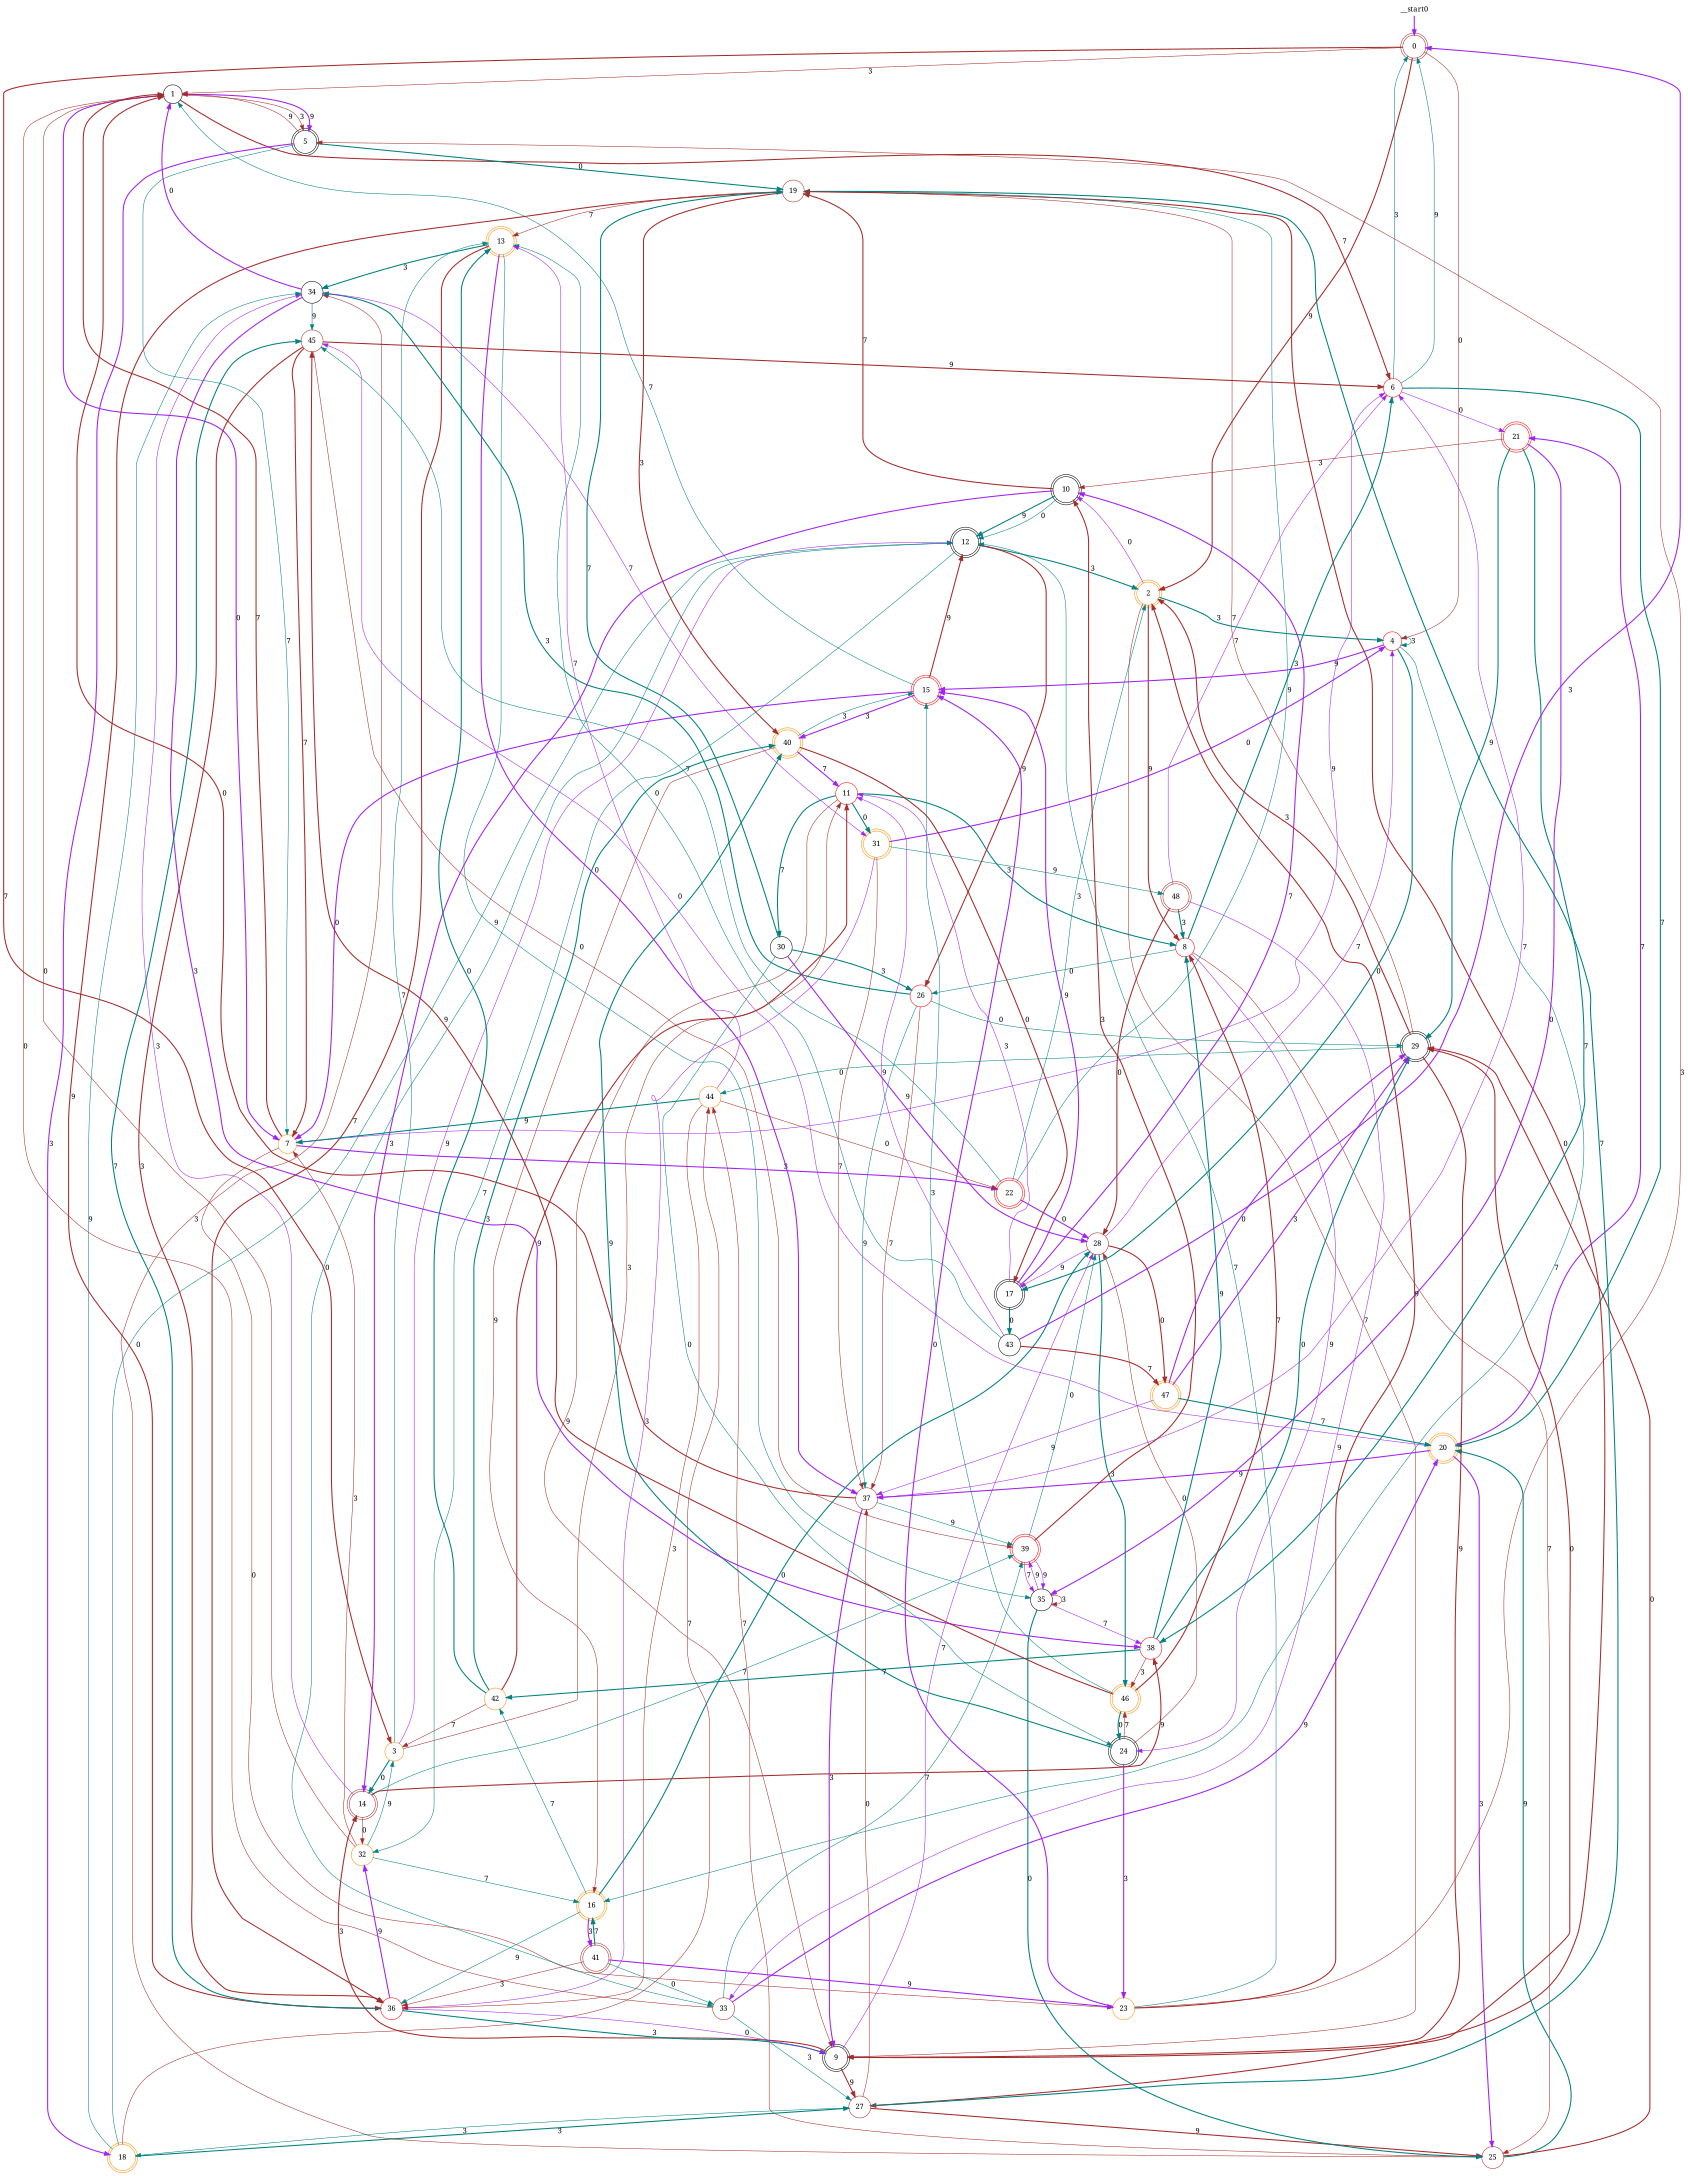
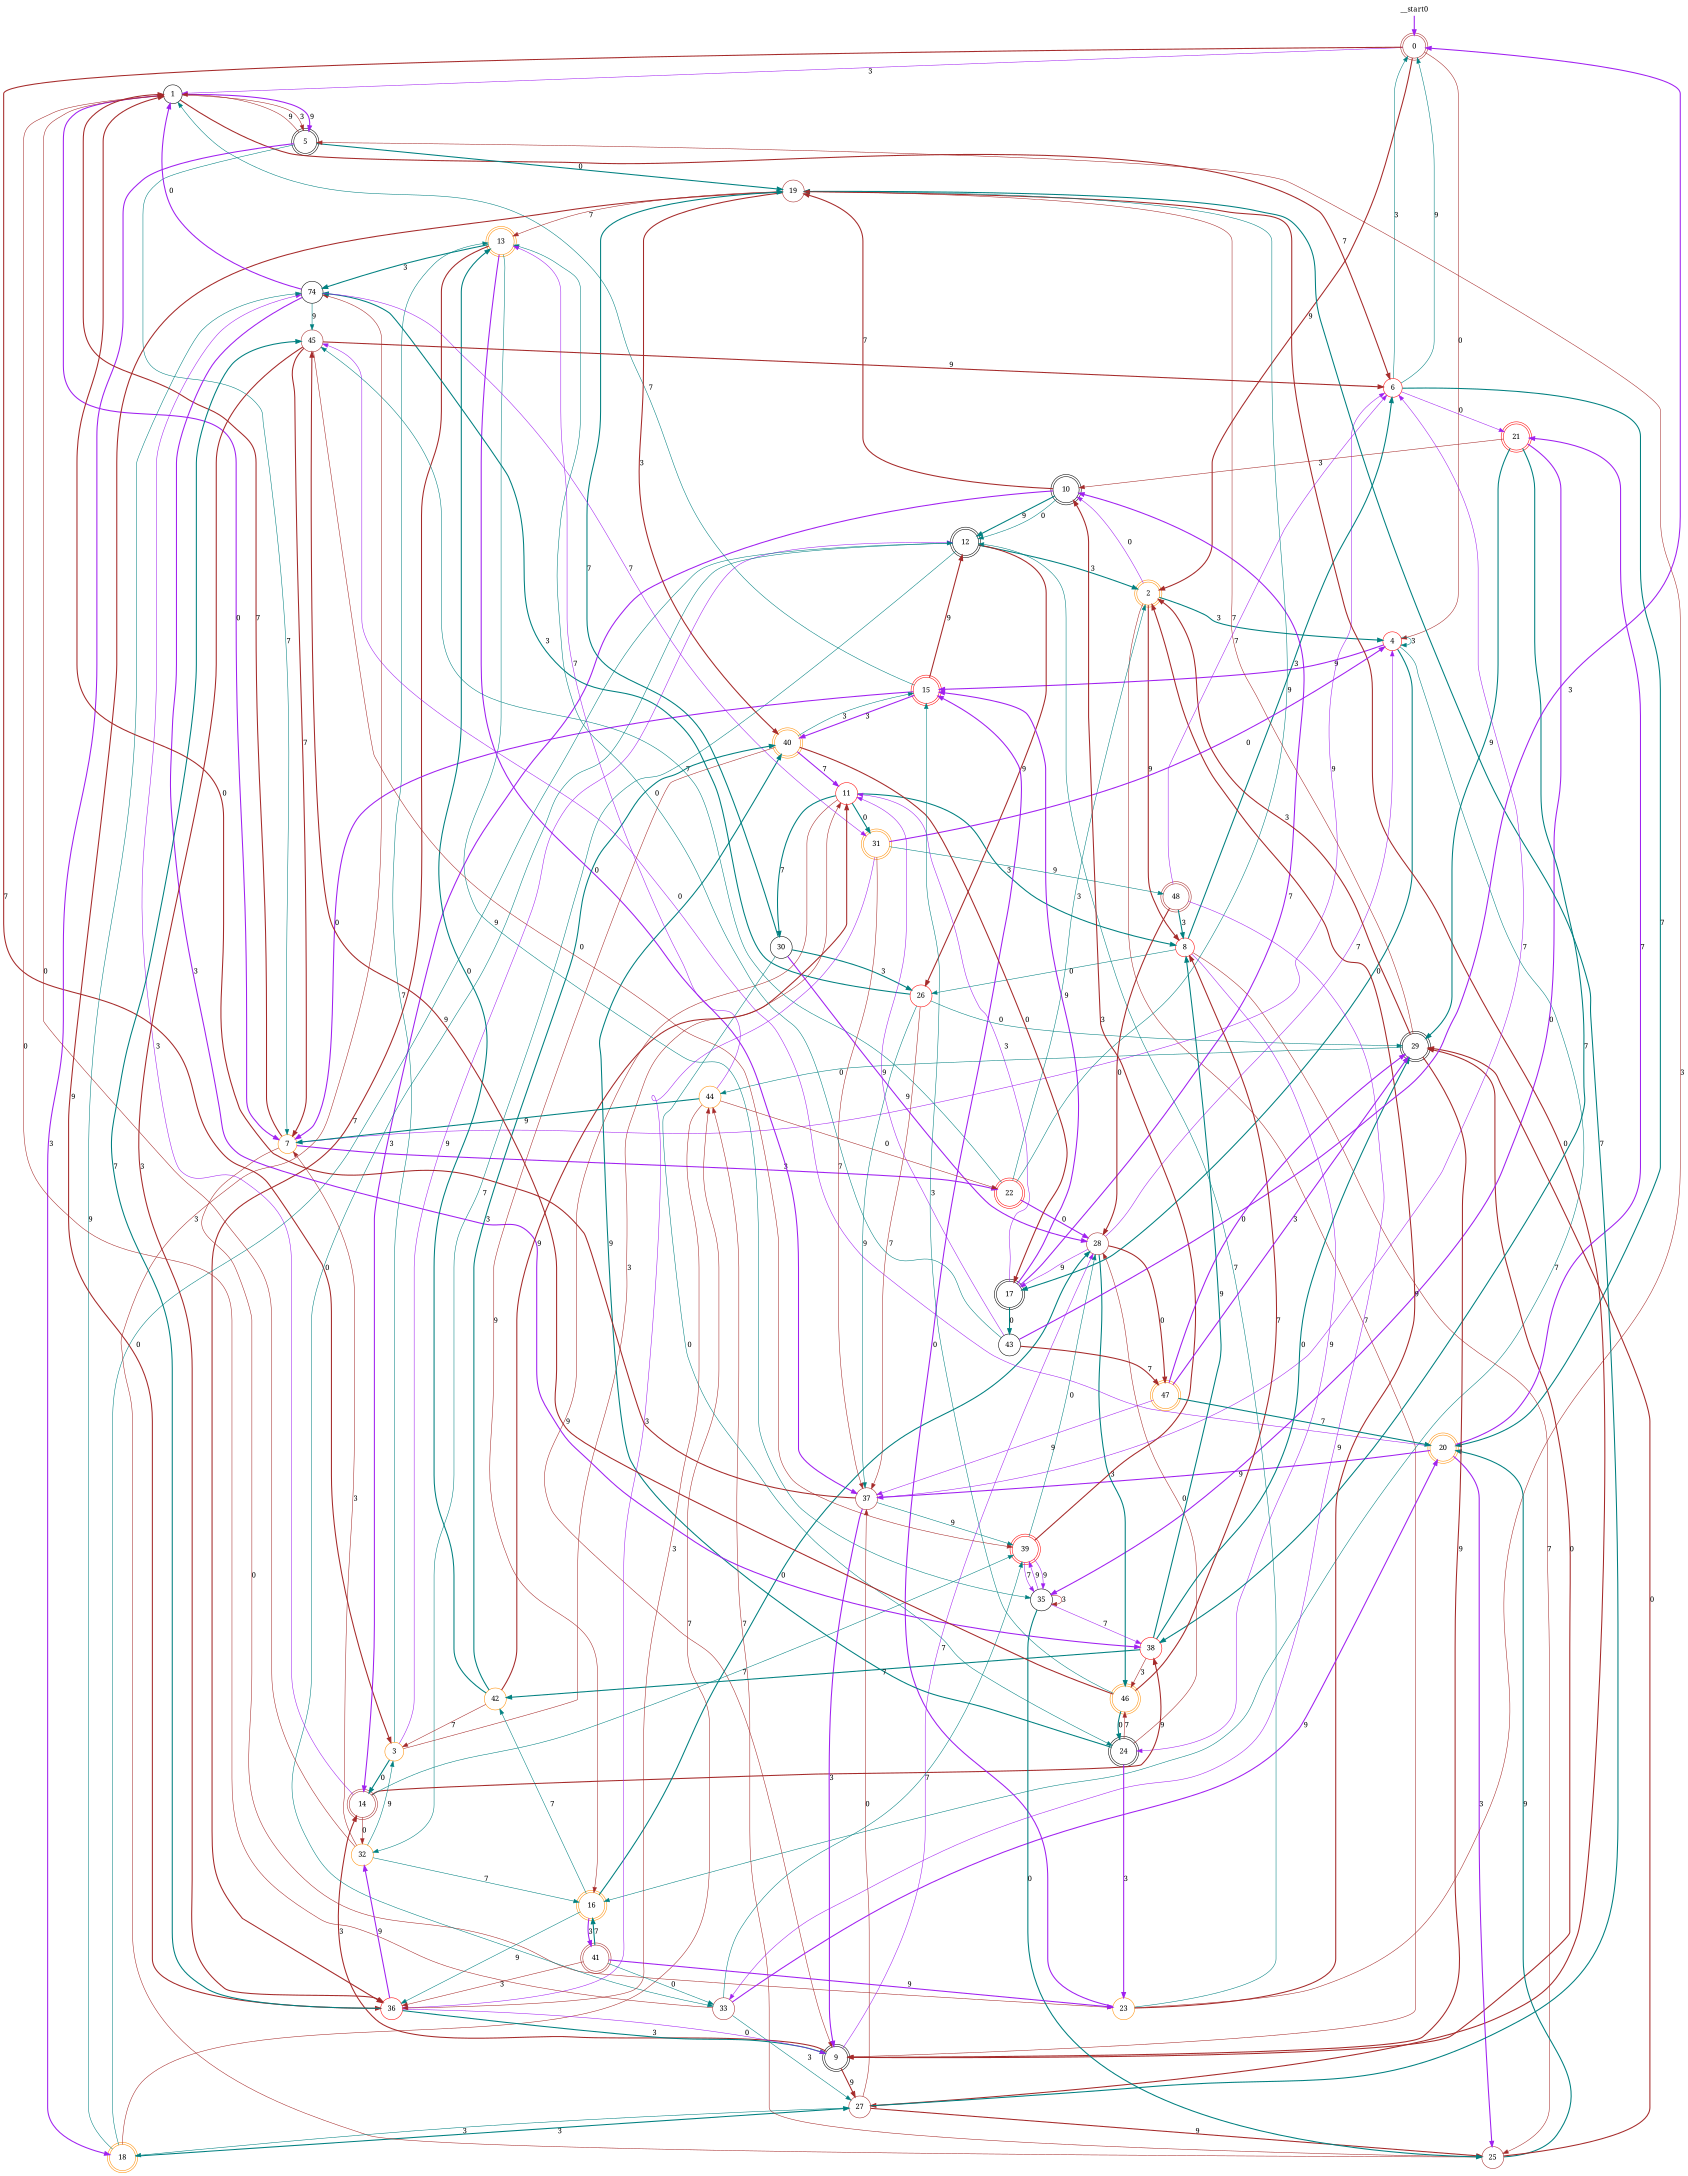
edge "0" -> "1": color brown -> purple
node "34": label "34" -> "74"
